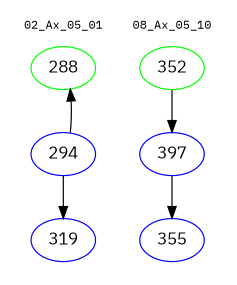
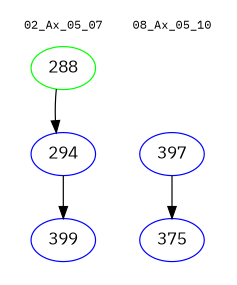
cluster "02_Ax_05_01": label "02_Ax_05_01" -> "02_Ax_05_07"
node "352": removed
edge "294" -> "288": reversed
node "319": label "319" -> "399"
node "355": label "355" -> "375"
